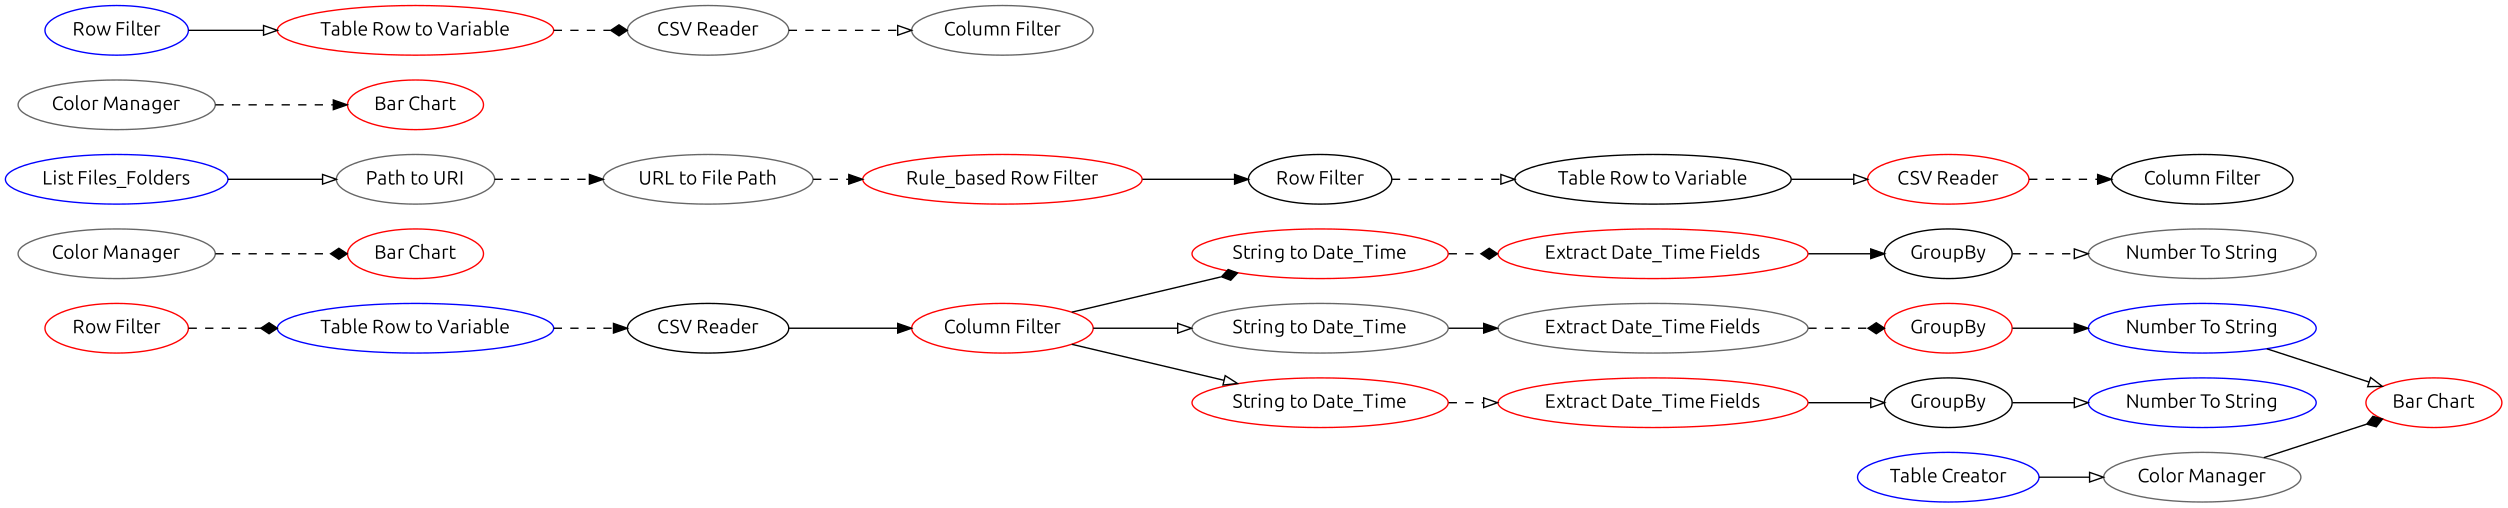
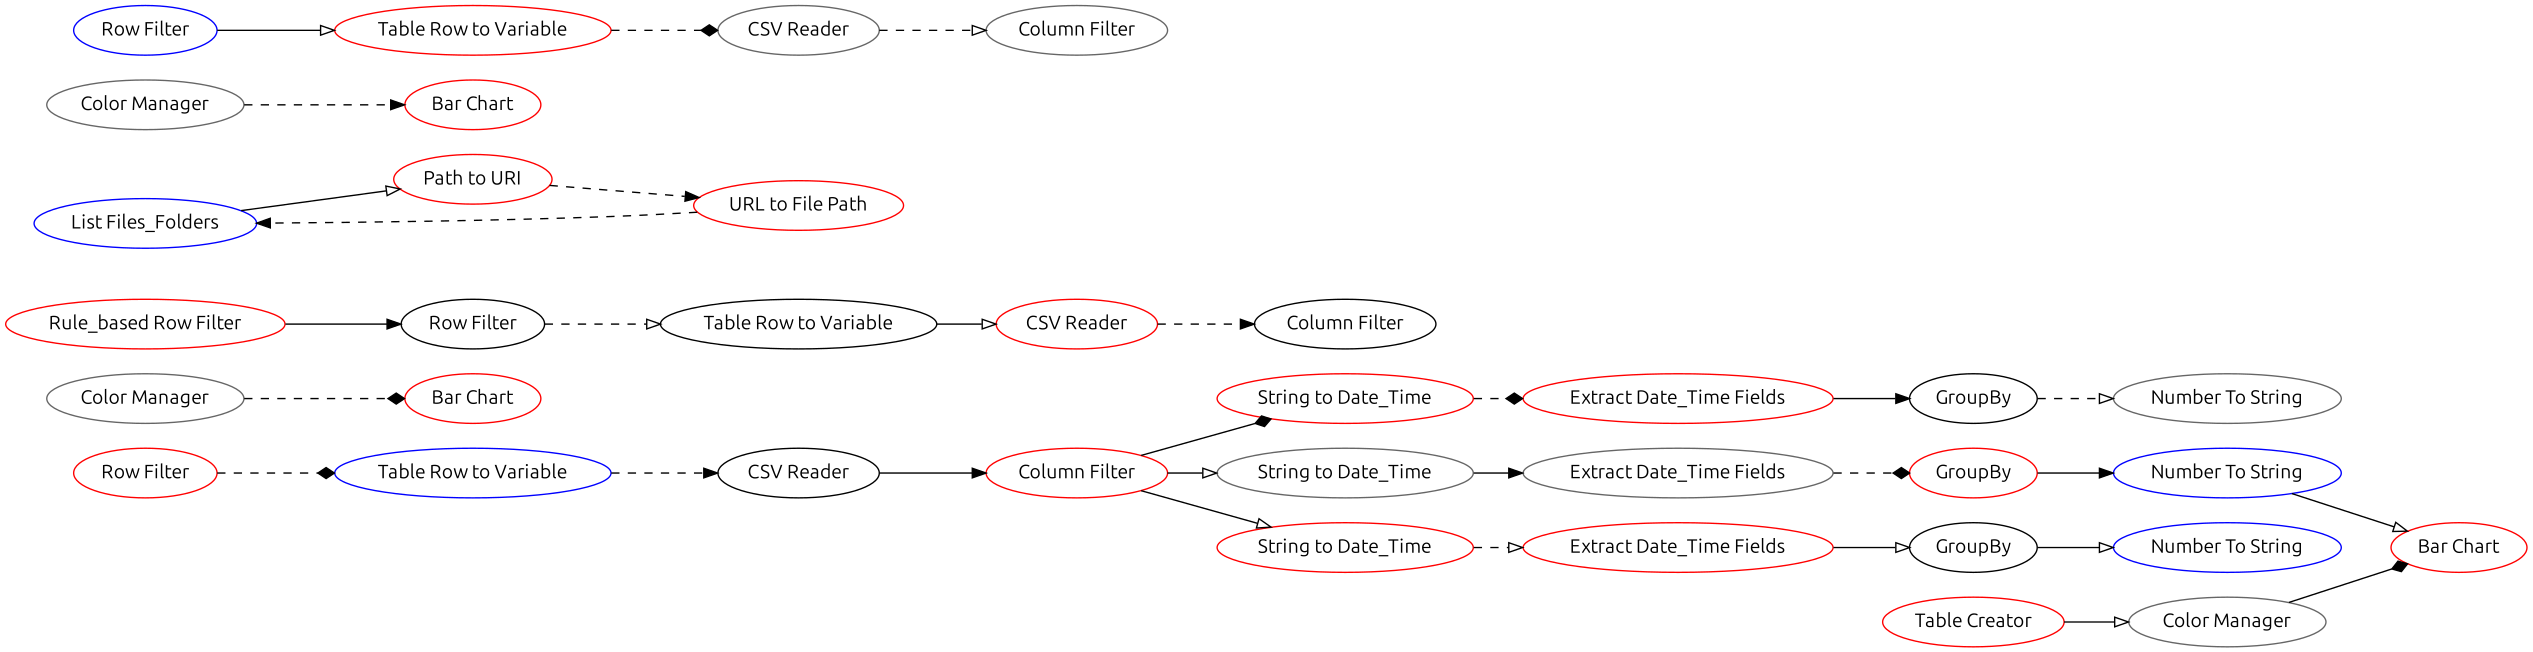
node "Path to URI": color gray40 -> red
node "URL to File Path": color gray40 -> red
edge "URL to File Path" -> "Rule_based Row Filter": now "URL to File Path" -> "List Files_Folders"
node "Table Creator": color blue -> red
